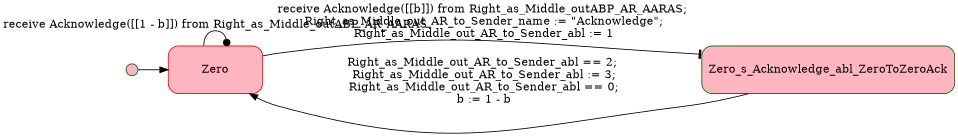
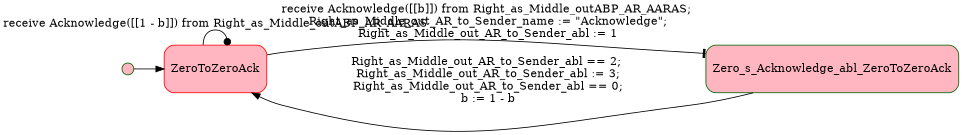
node "Zero": label "Zero" -> "ZeroToZeroAck"
